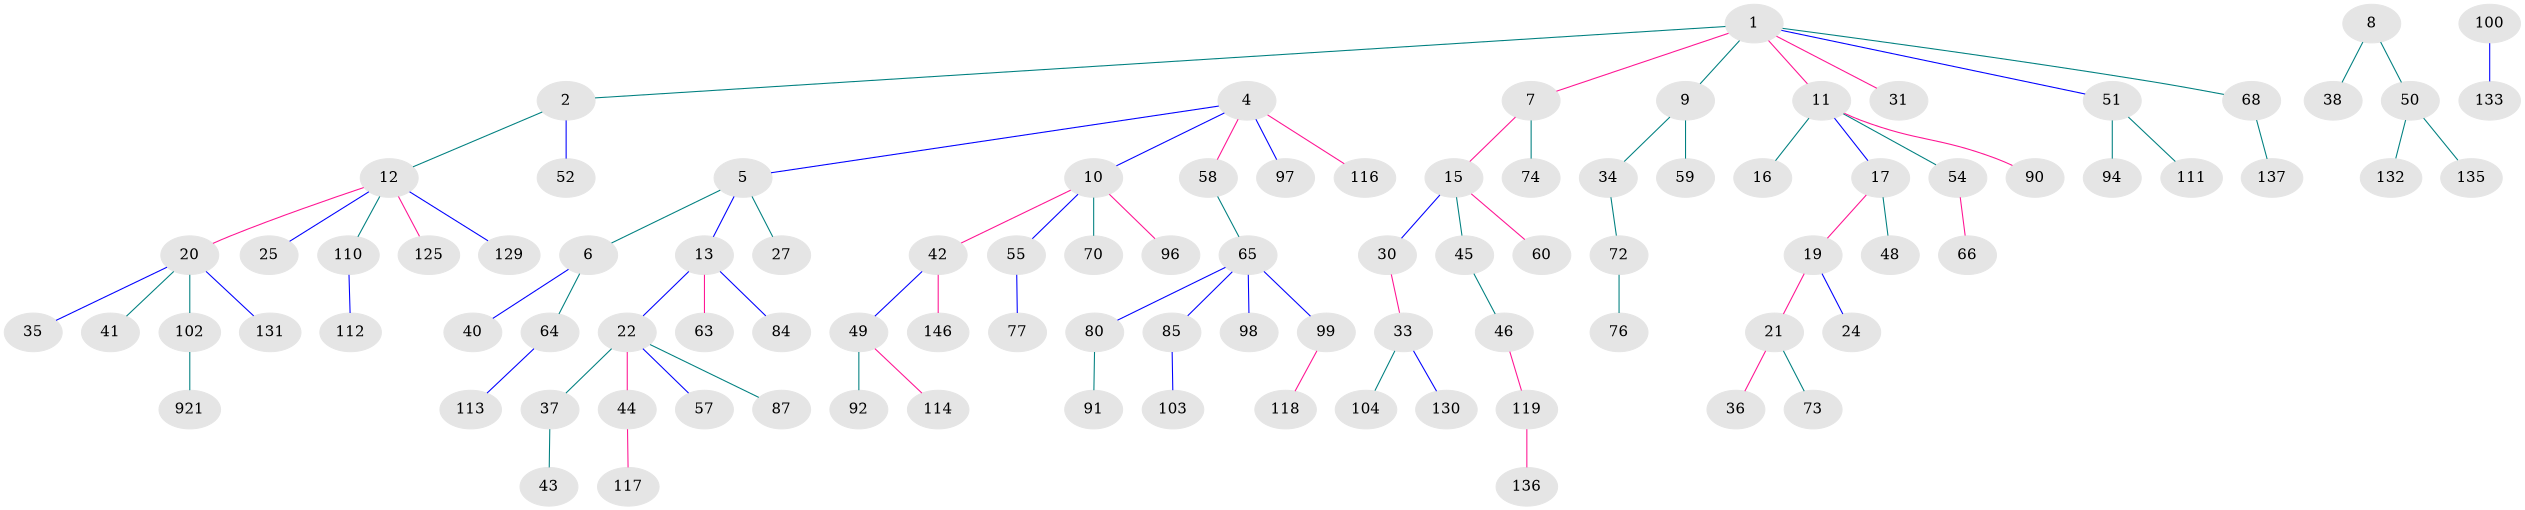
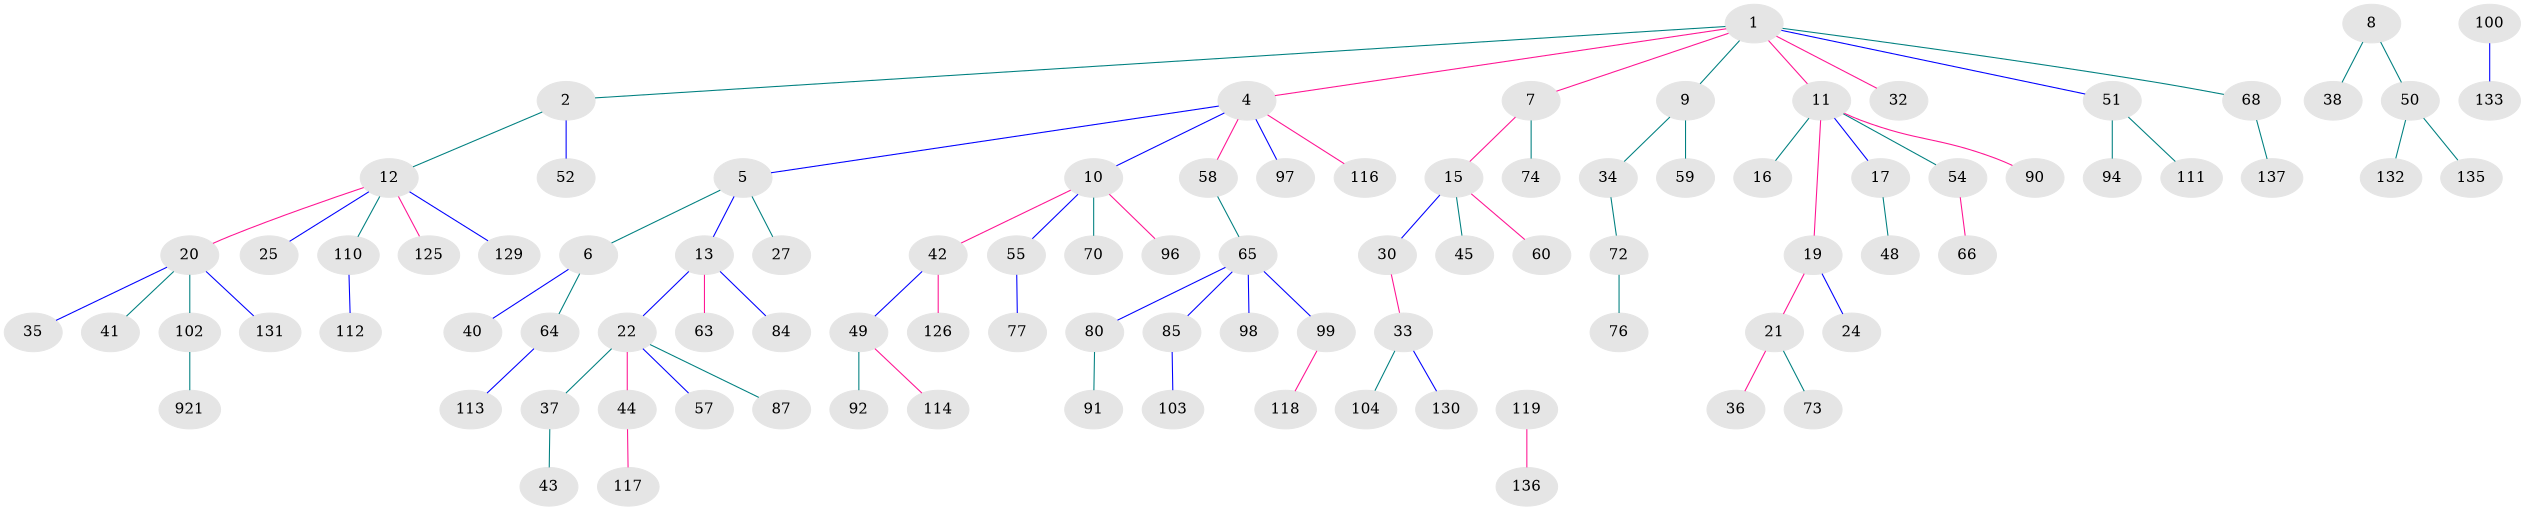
edge "1" -- "4": added
node "31": label "31" -> "32"
edge "17" -- "19": now "11" -- "19"
node "146": label "146" -> "126"
node "46": removed
